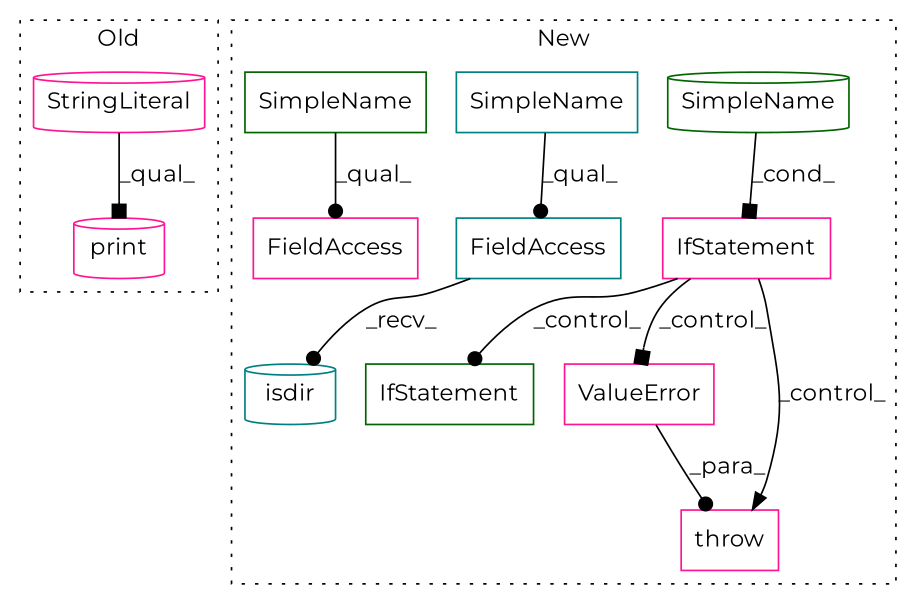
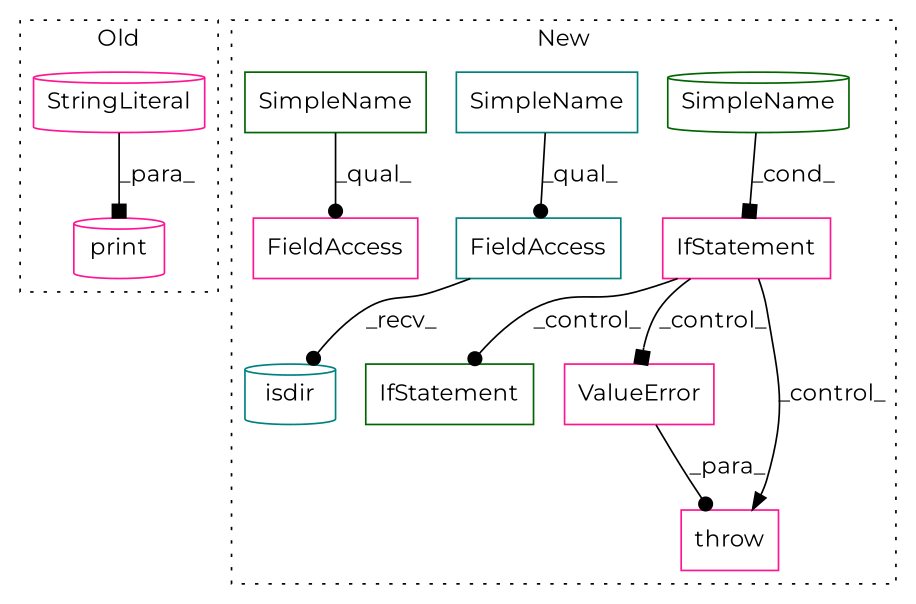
edge "StringLiteral" -> "print": label "_qual_" -> "_para_"
